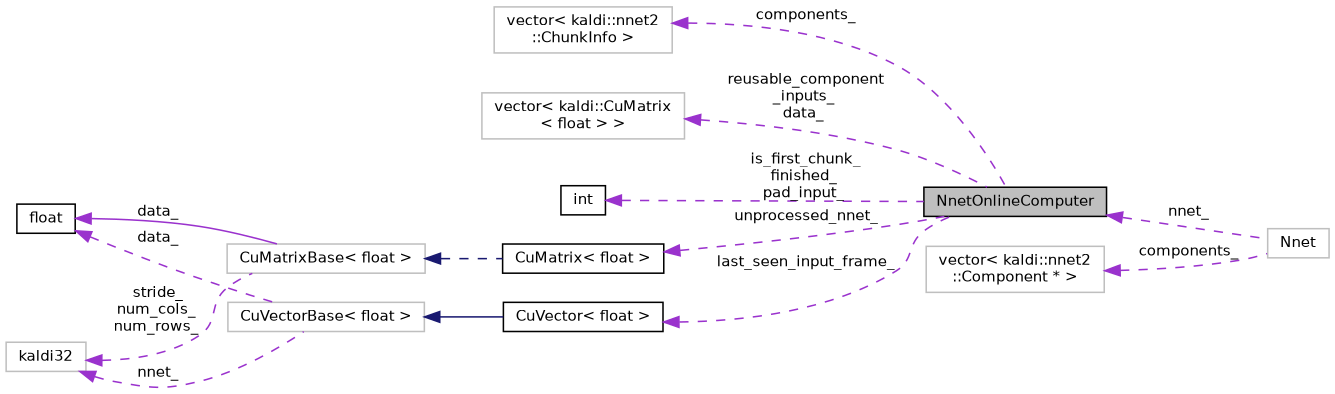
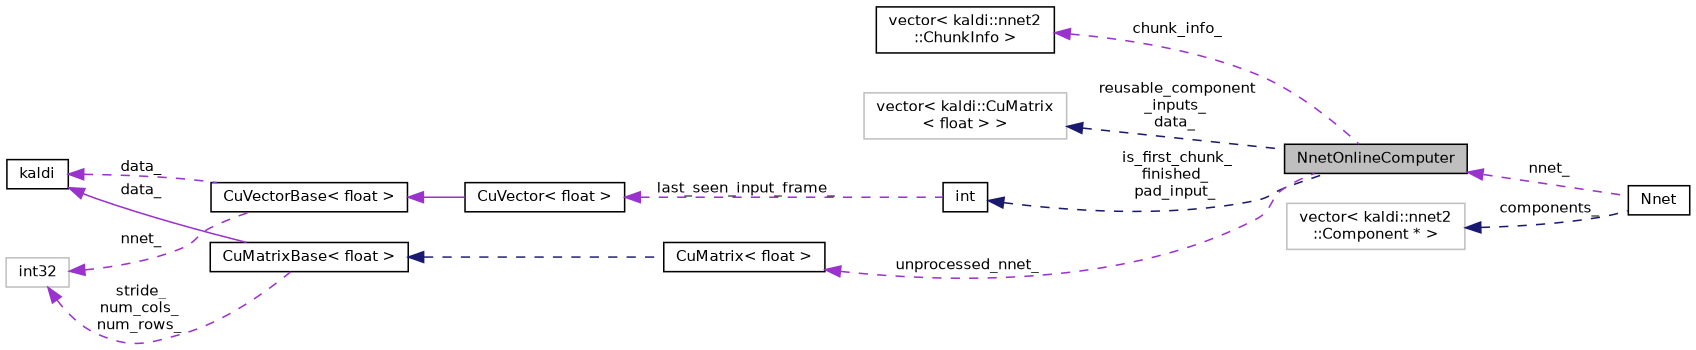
edge "NnetOnlineComputer" -> "vector< kaldi::nnet2 ::ChunkInfo >": label " components_" -> " chunk_info_"
node "vector< kaldi::nnet2 ::ChunkInfo >": color grey75 -> black
edge "NnetOnlineComputer" -> "vector< kaldi::CuMatrix < float > >": color darkorchid3 -> midnightblue
edge "NnetOnlineComputer" -> "int": color darkorchid3 -> midnightblue
node "float": label "float" -> "kaldi"
node "Nnet": color grey75 -> black
node "CuMatrixBase< float >": color grey75 -> black
edge "Nnet" -> "vector< kaldi::nnet2 ::Component * >": color darkorchid3 -> midnightblue
edge "NnetOnlineComputer" -> "CuVector< float >": now "int" -> "CuVector< float >"
node "CuVectorBase< float >": color grey75 -> black
edge "CuVector< float >" -> "CuVectorBase< float >": color midnightblue -> darkorchid3
node "kaldi32": label "kaldi32" -> "int32"
